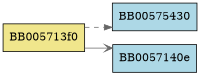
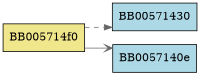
node "BB00575430": label "BB00575430" -> "BB00571430"
node "BB005713f0": label "BB005713f0" -> "BB005714f0"
